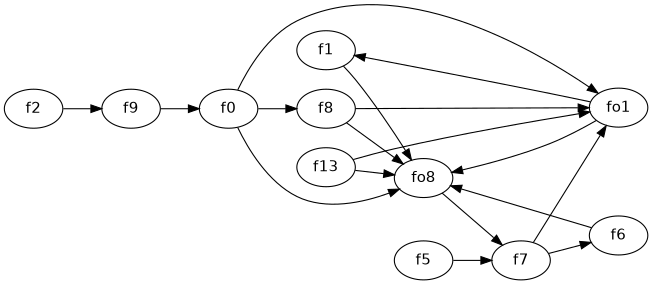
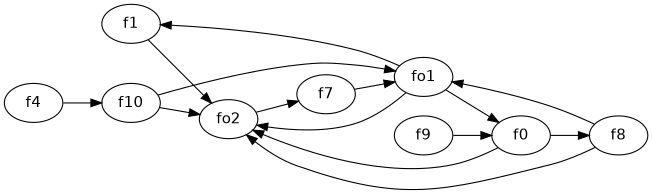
edge "f0" -> "fo1": reversed
node "f4": added
node "f2": removed
node "f13": label "f13" -> "f10"
node "fo8": label "fo8" -> "fo2"
node "f6": removed
node "f5": removed
